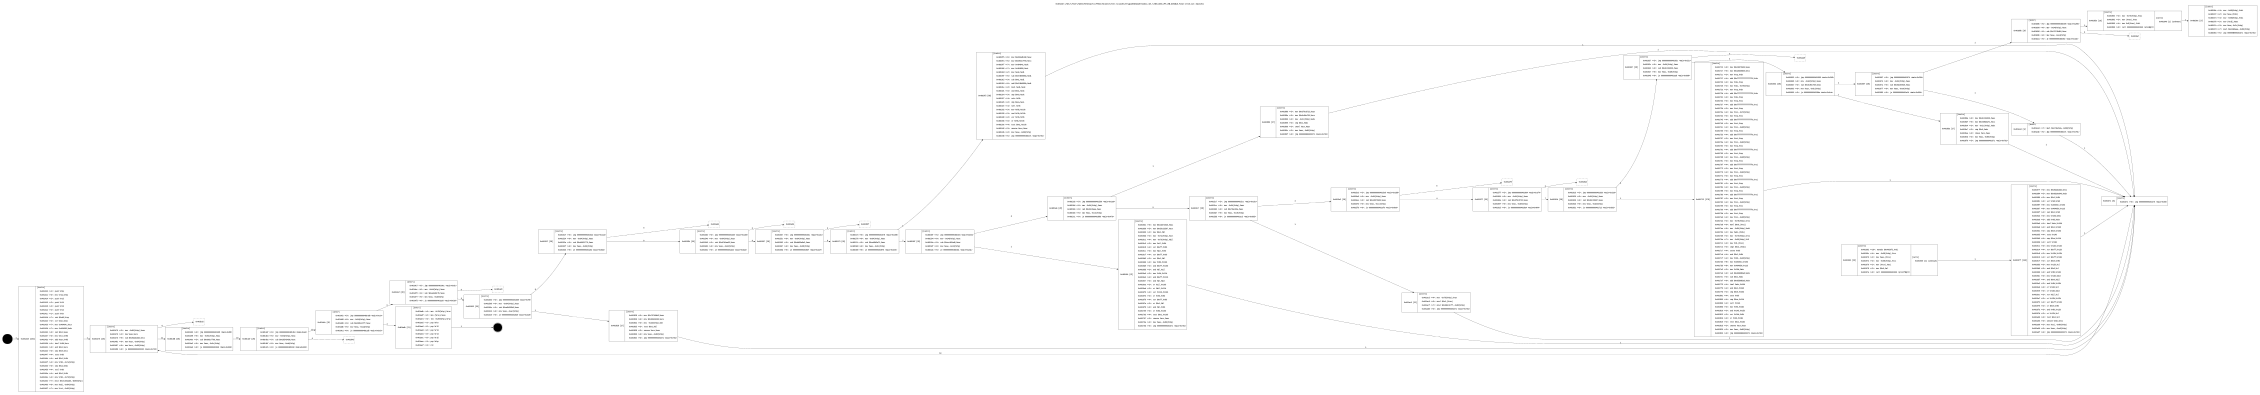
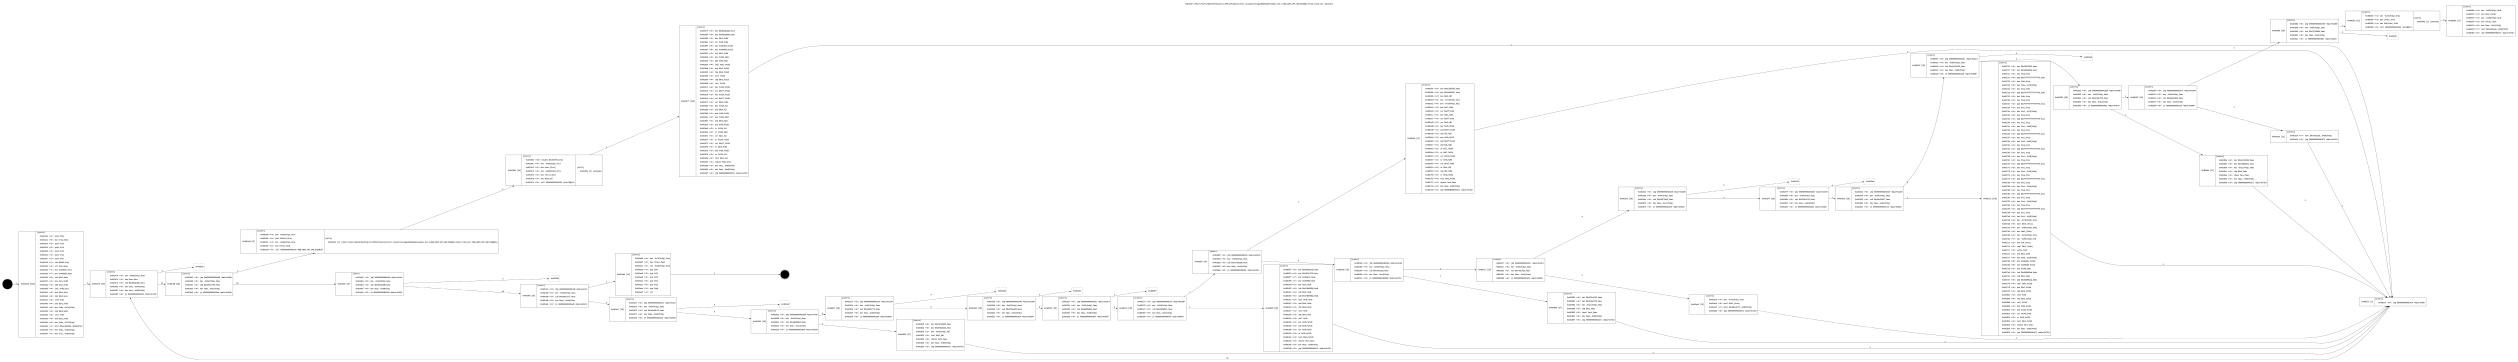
node "0x40194d [21]": added
